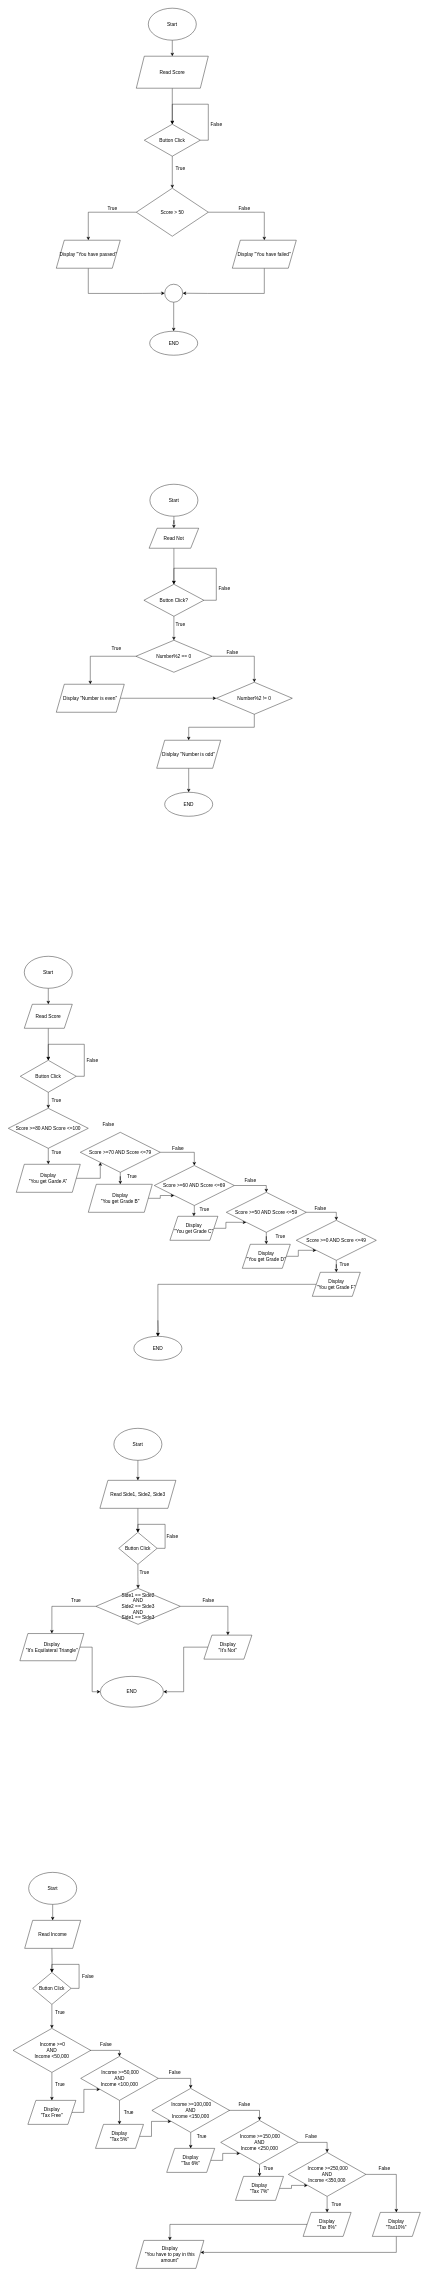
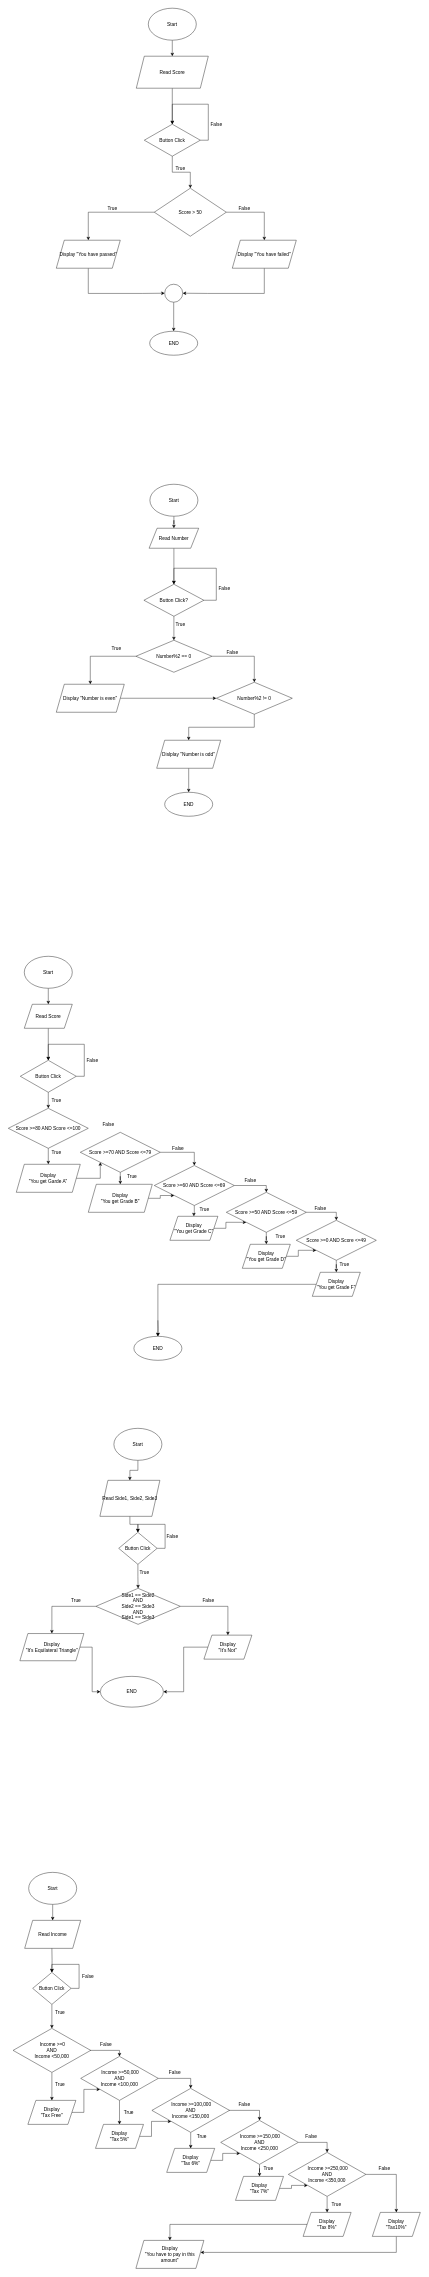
node "Score > 50": moved (172, 212) -> (190, 212)
node "Read Not": label "Read Not" -> "Read Number"
node "Read Side1, Side2, Side3": size 76x28 -> 60x36
